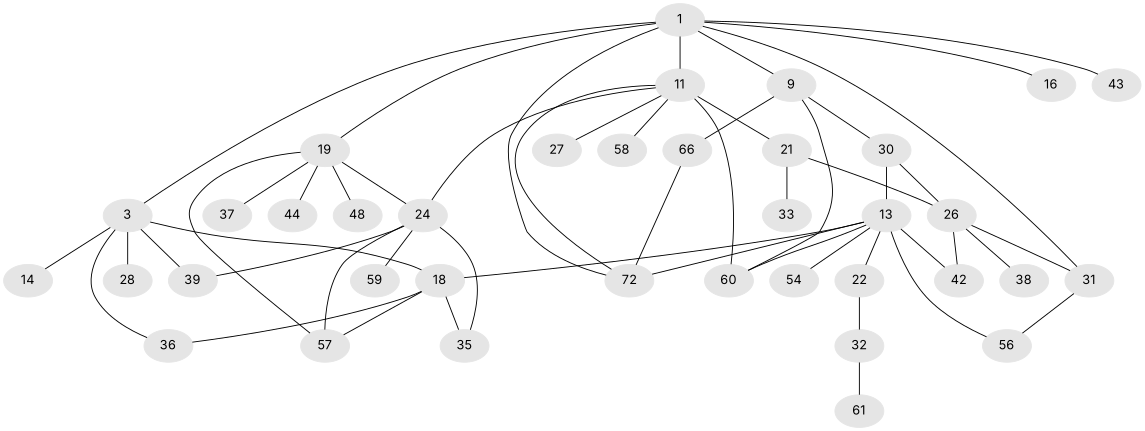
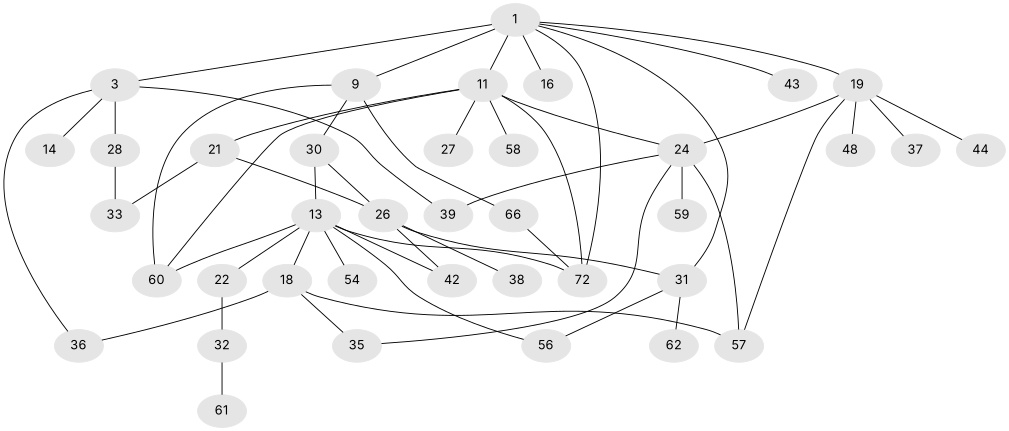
edge "28" -- "33": added
edge "3" -- "18": removed
node "62": added
